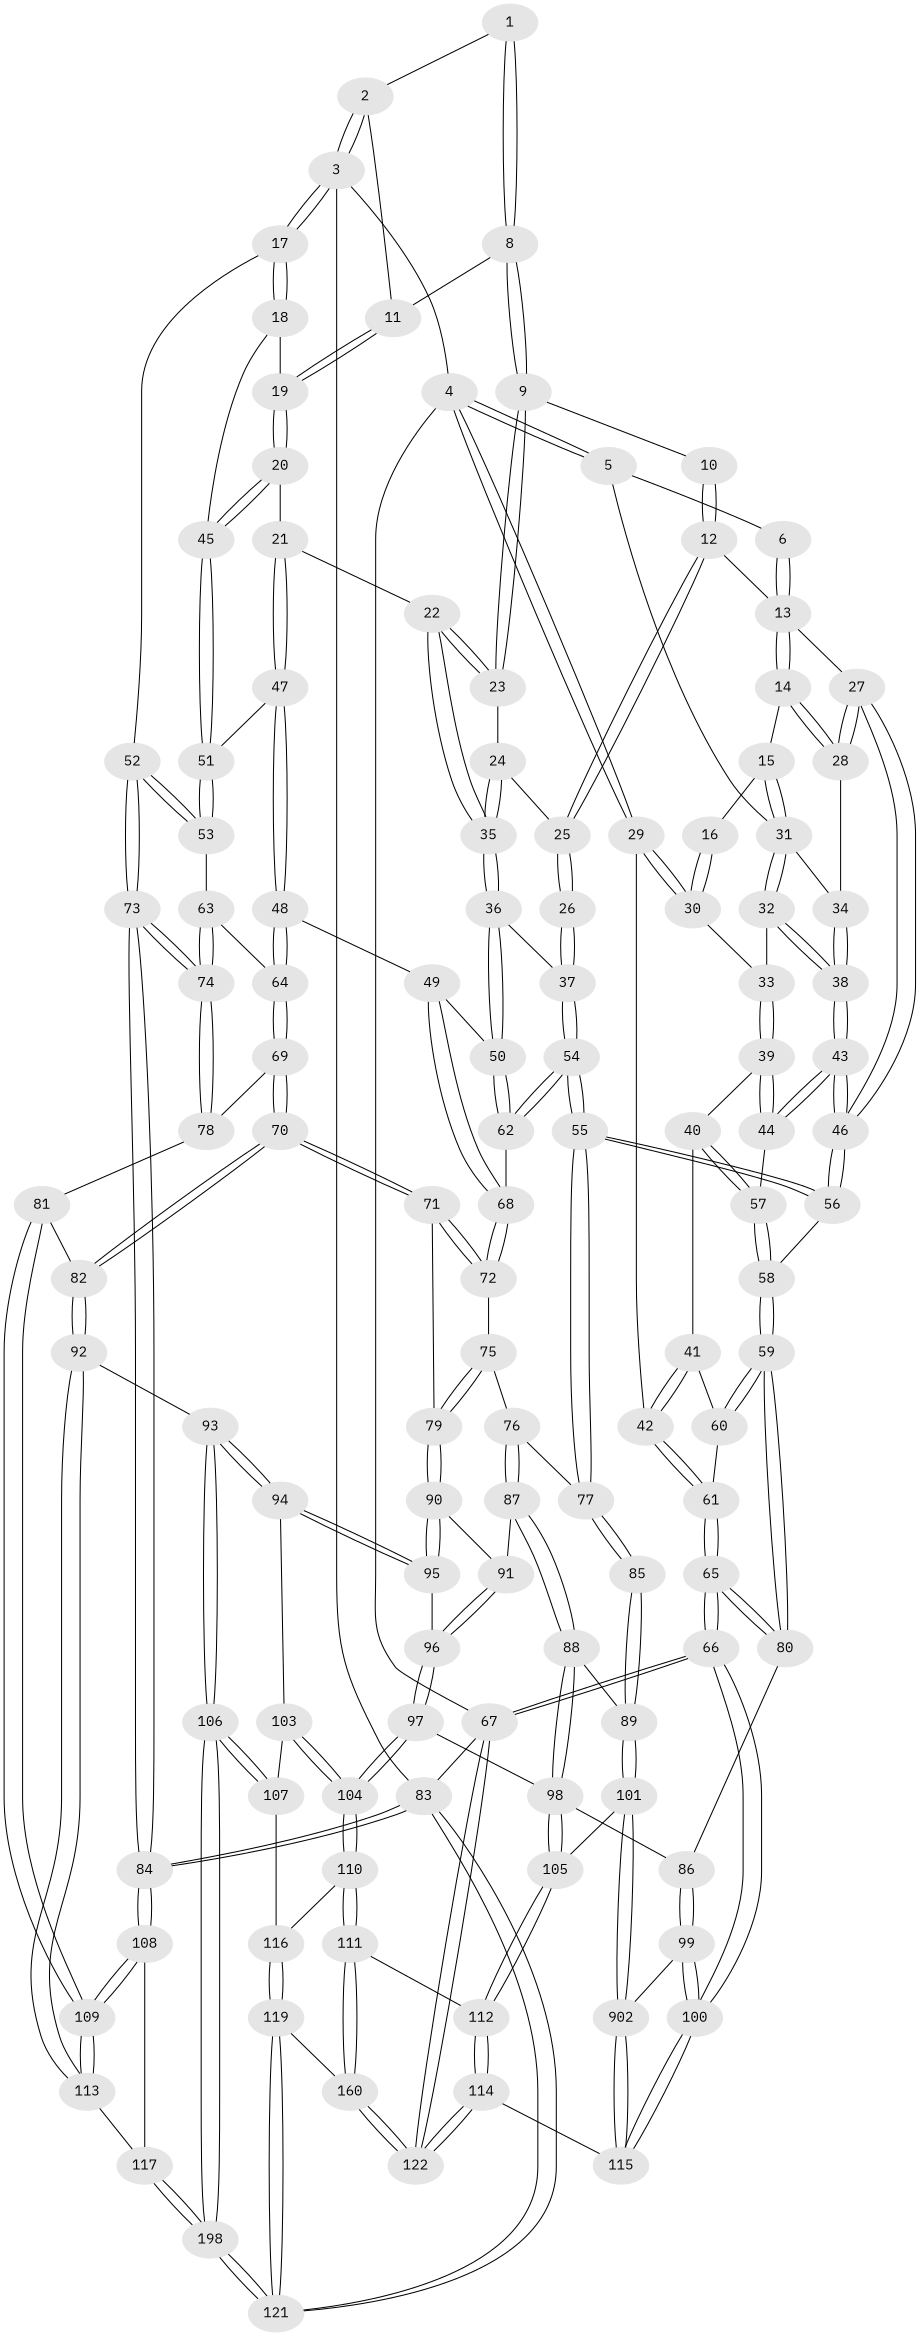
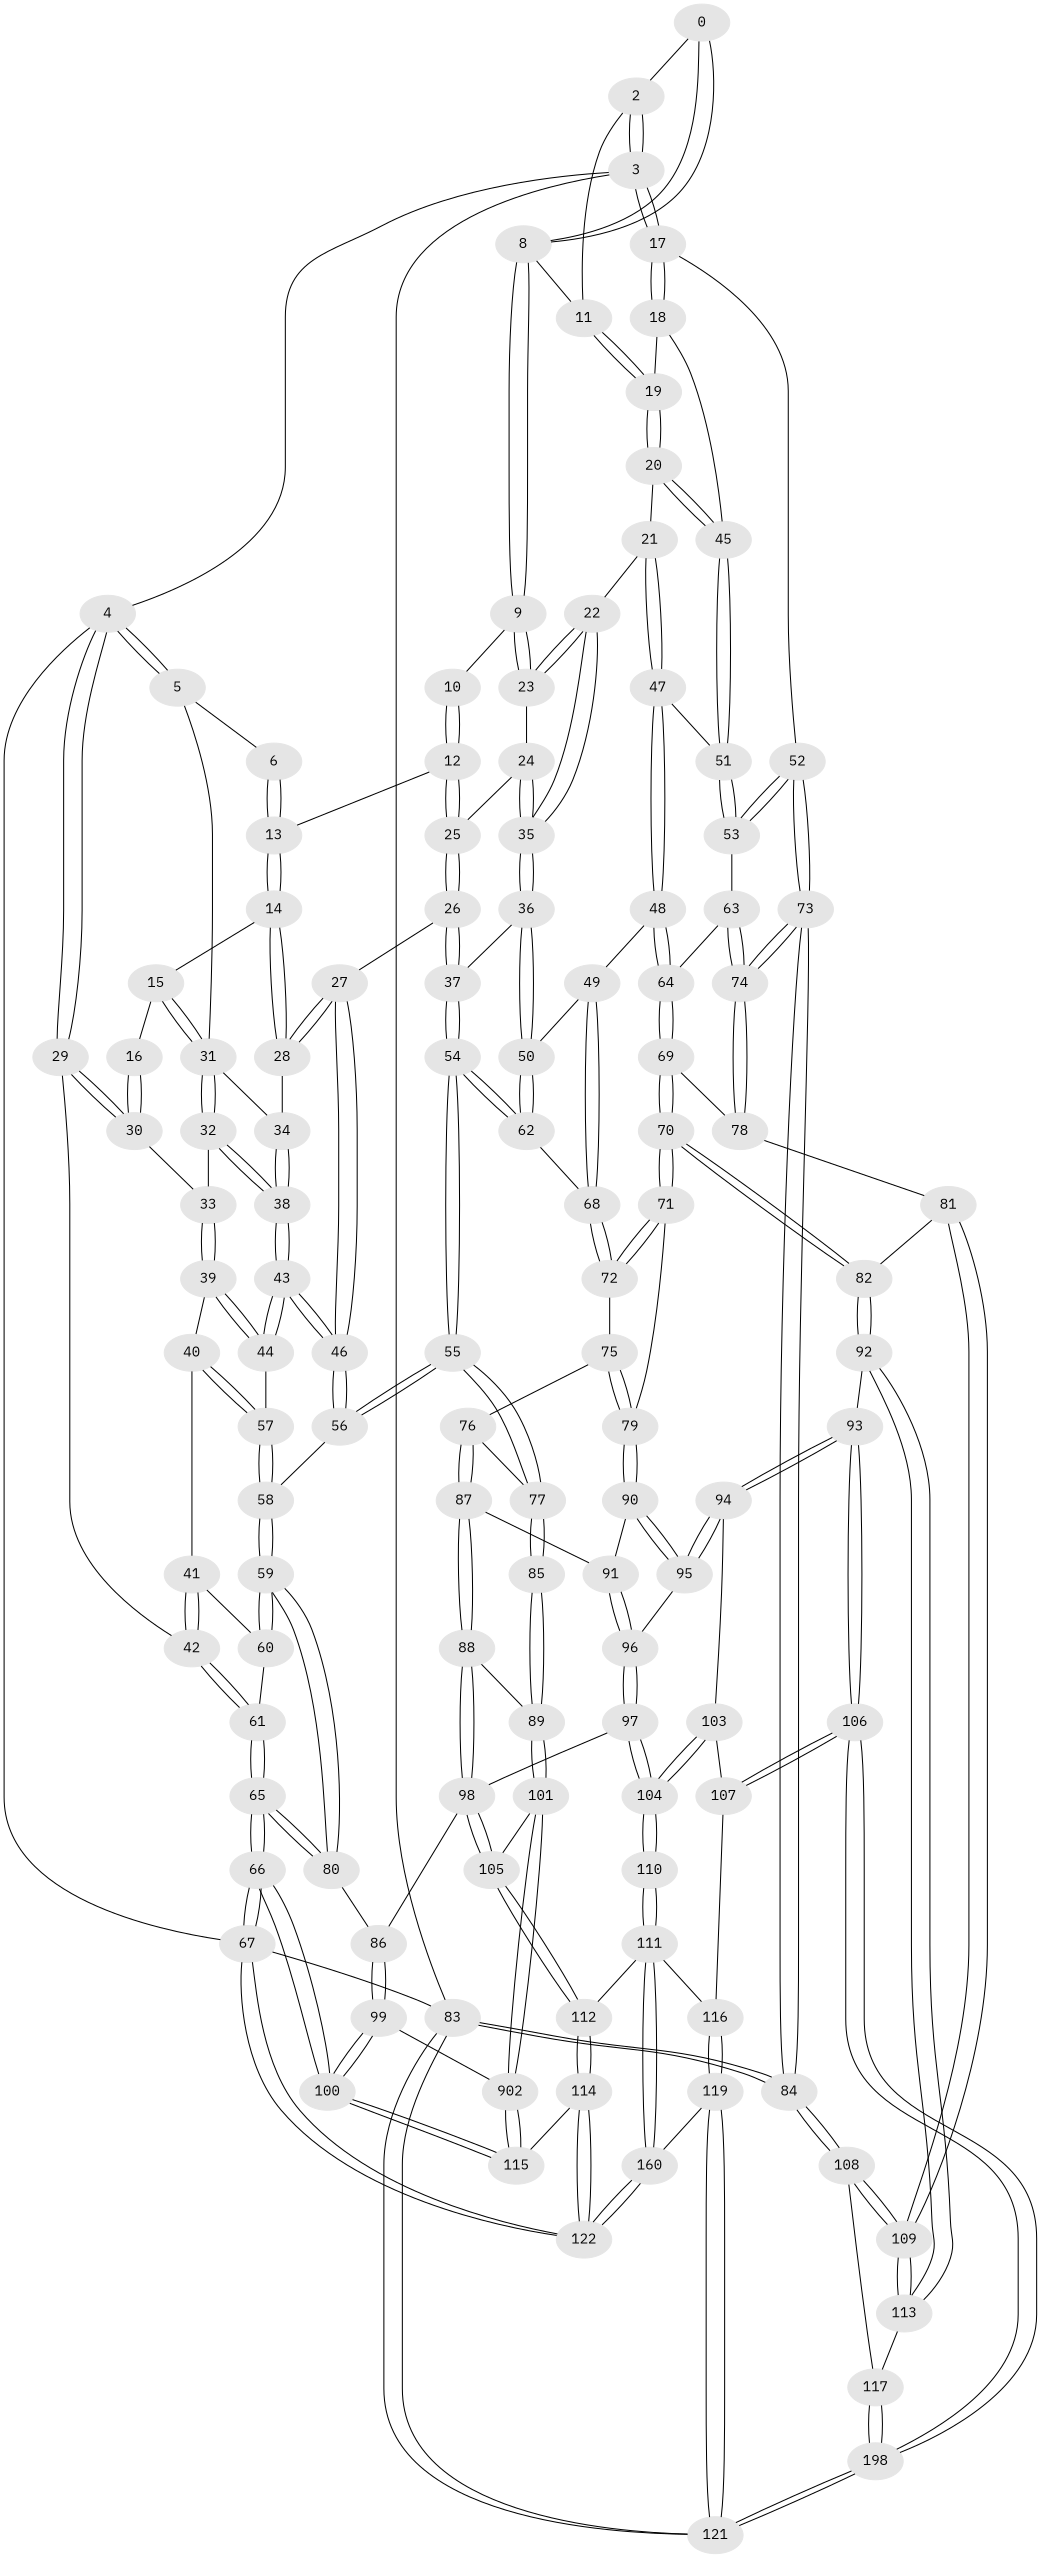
node "1": label "1" -> "0"
edge "13" -- "27": now "26" -- "27"
edge "110" -- "116": now "111" -- "116"
